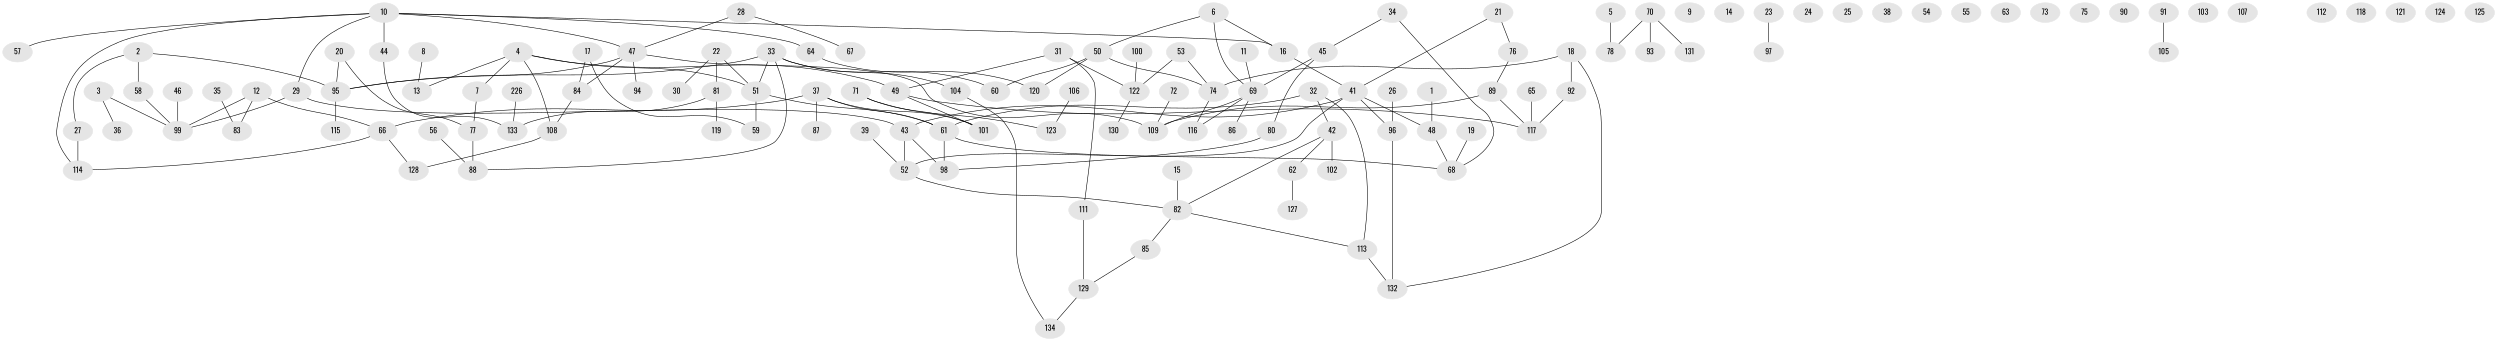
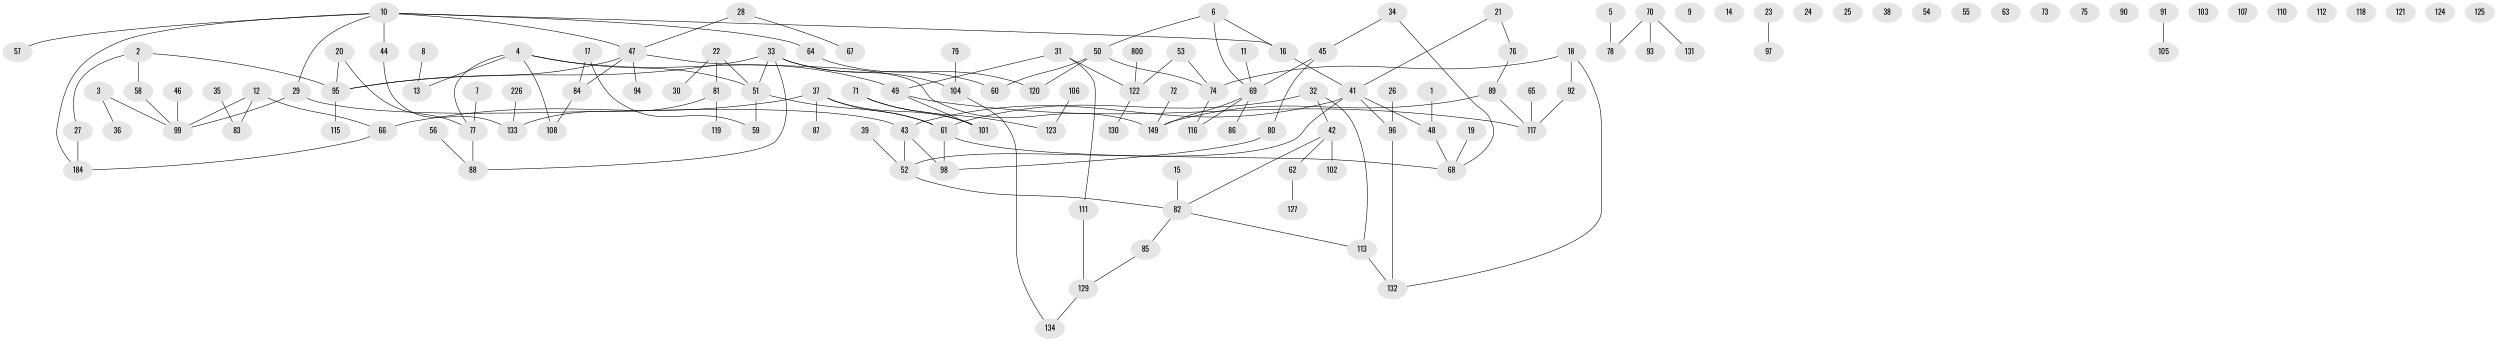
node "110": added
node "79": added
node "100": label "100" -> "800"
edge "4" -- "7": now "4" -- "77"
node "109": label "109" -> "149"
node "114": label "114" -> "184"
node "128": removed
